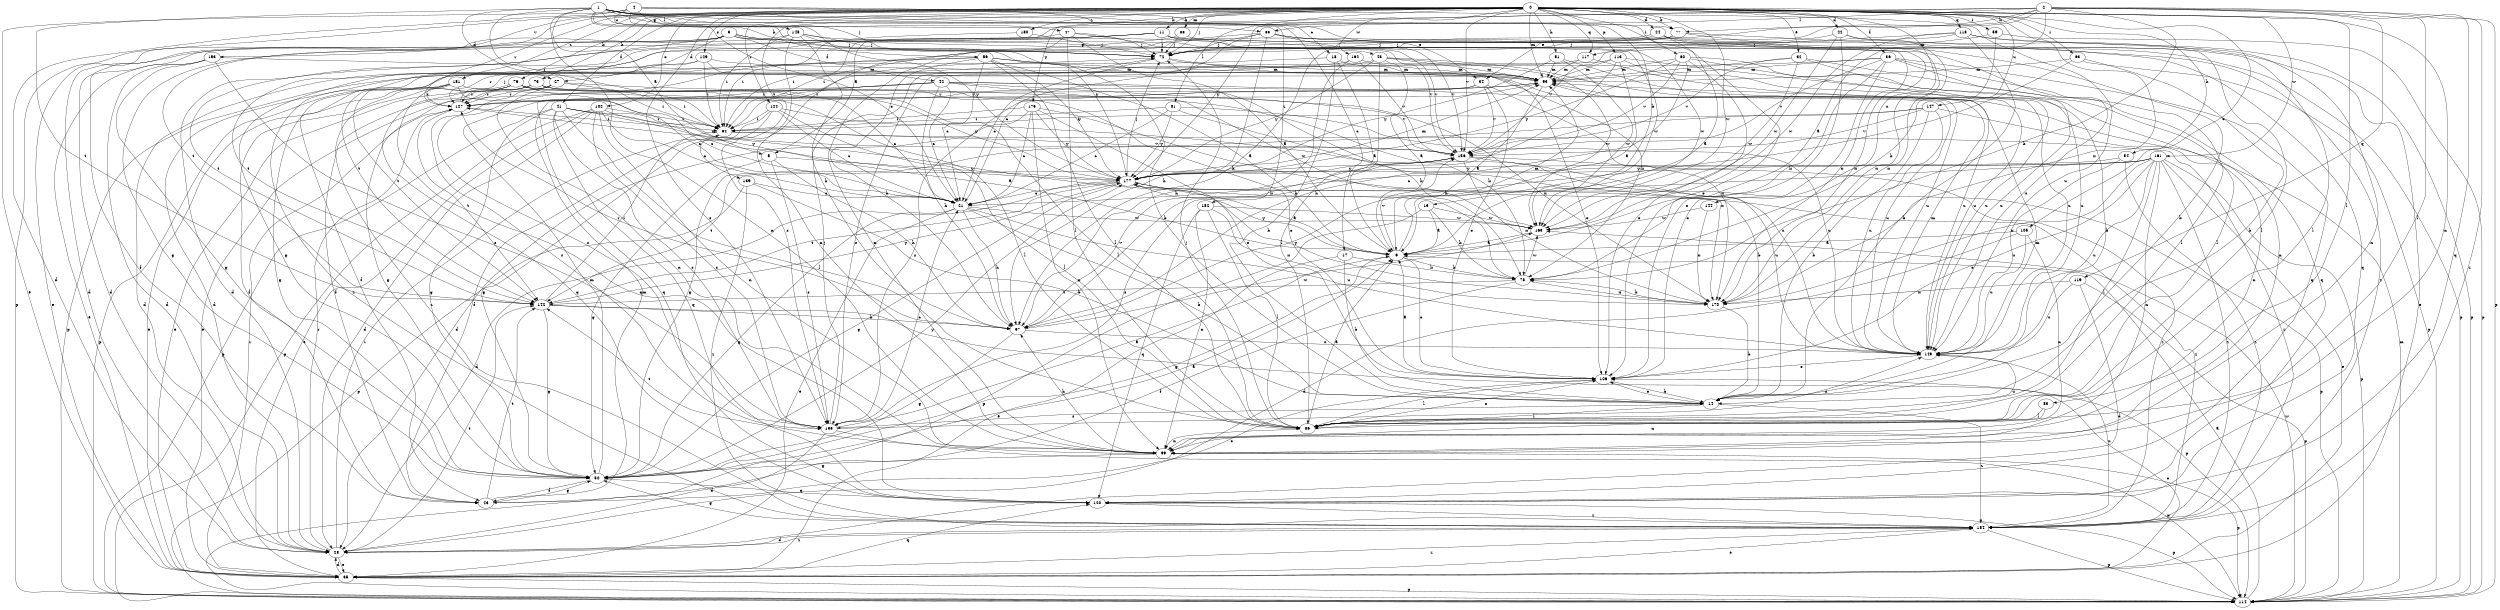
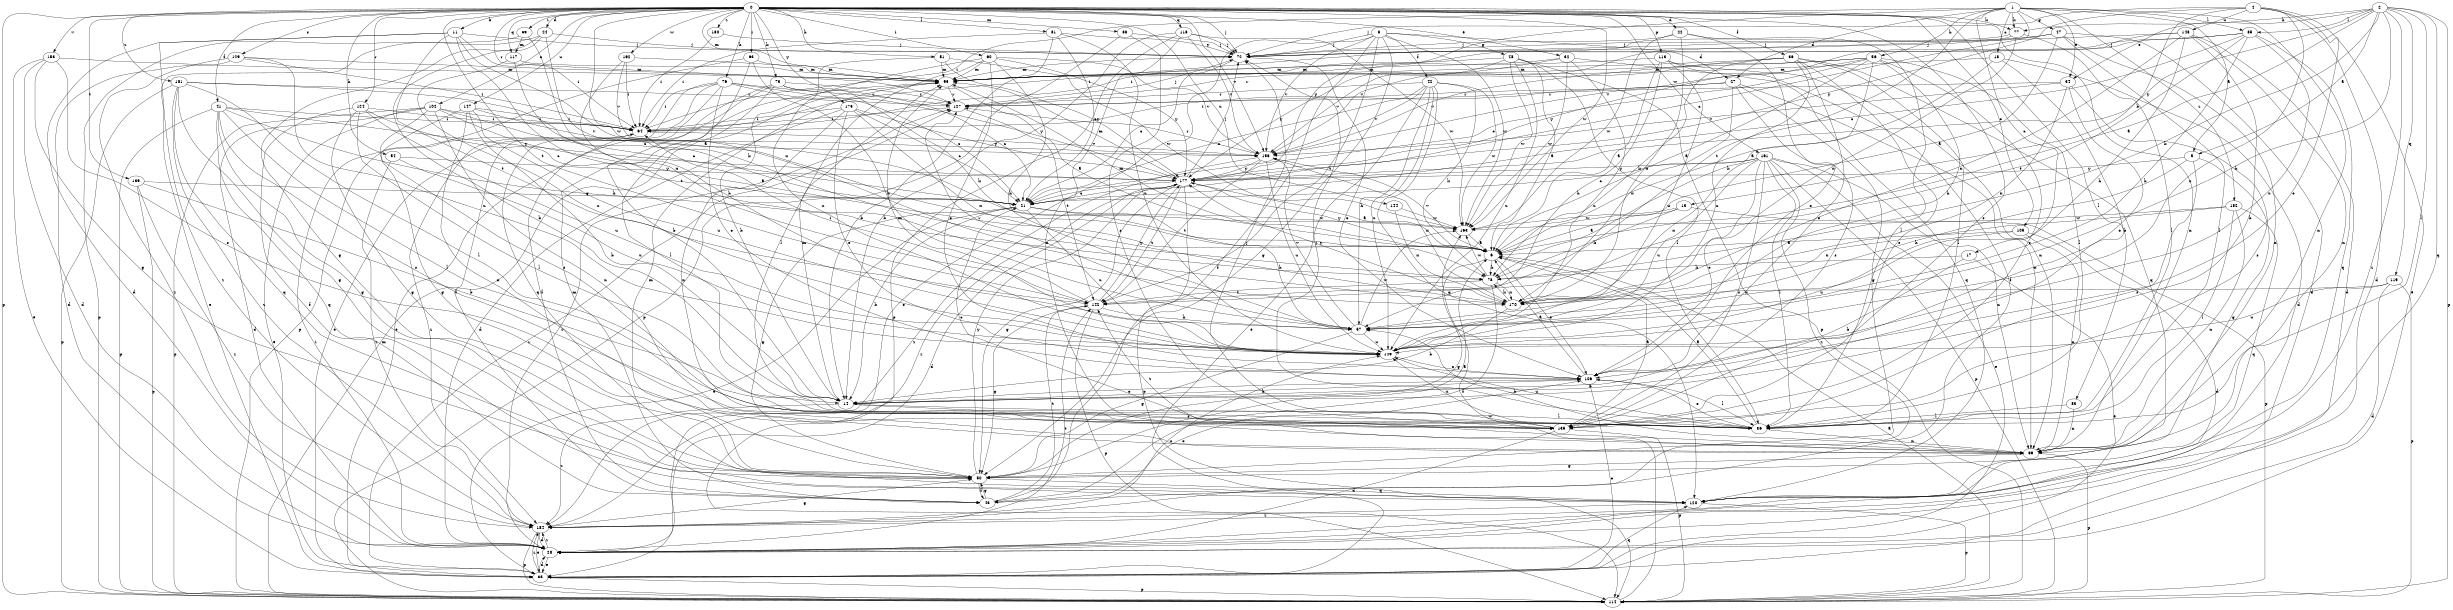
edge "81" -> "177": now "81" -> "72"
edge "139" -> "21": label "c" -> "g"
